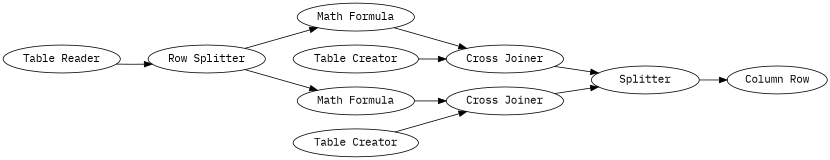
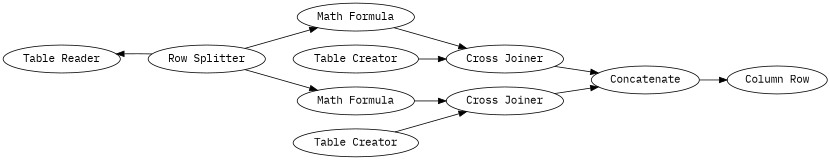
edge "Table Reader" -> "Row Splitter": reversed
node "Splitter": label "Splitter" -> "Concatenate"
